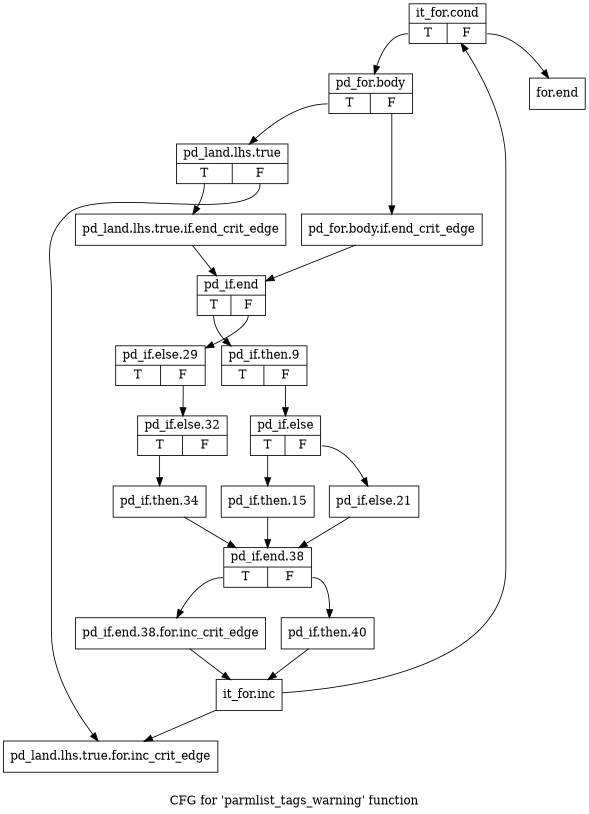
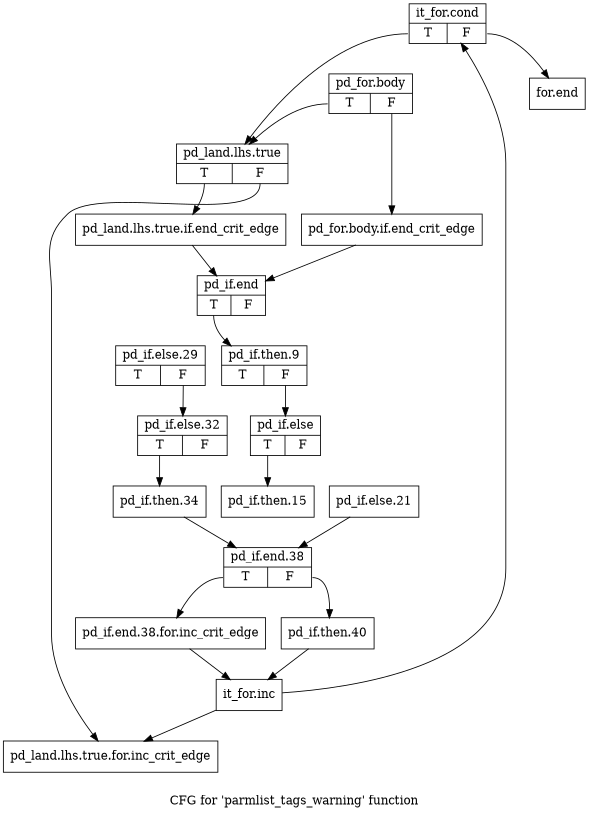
edge "it_for.cond" -> "pd_for.body": now "it_for.cond" -> "pd_land.lhs.true"
edge "pd_if.end" -> "pd_if.else.29": removed
edge "pd_if.else" -> "pd_if.else.21": removed
edge "pd_if.then.15" -> "pd_if.end.38": removed
